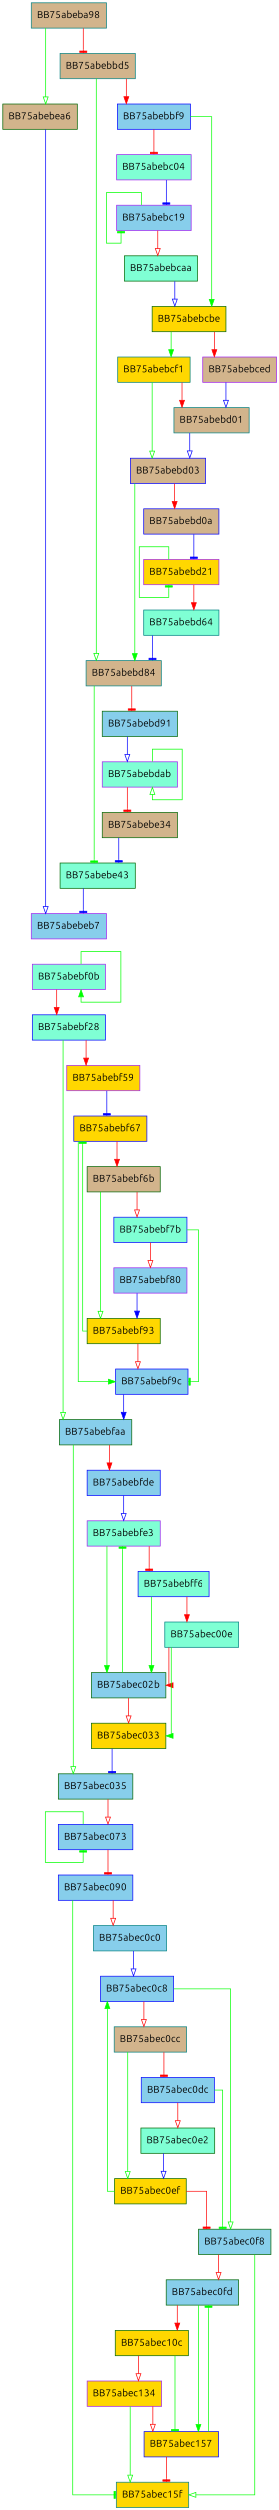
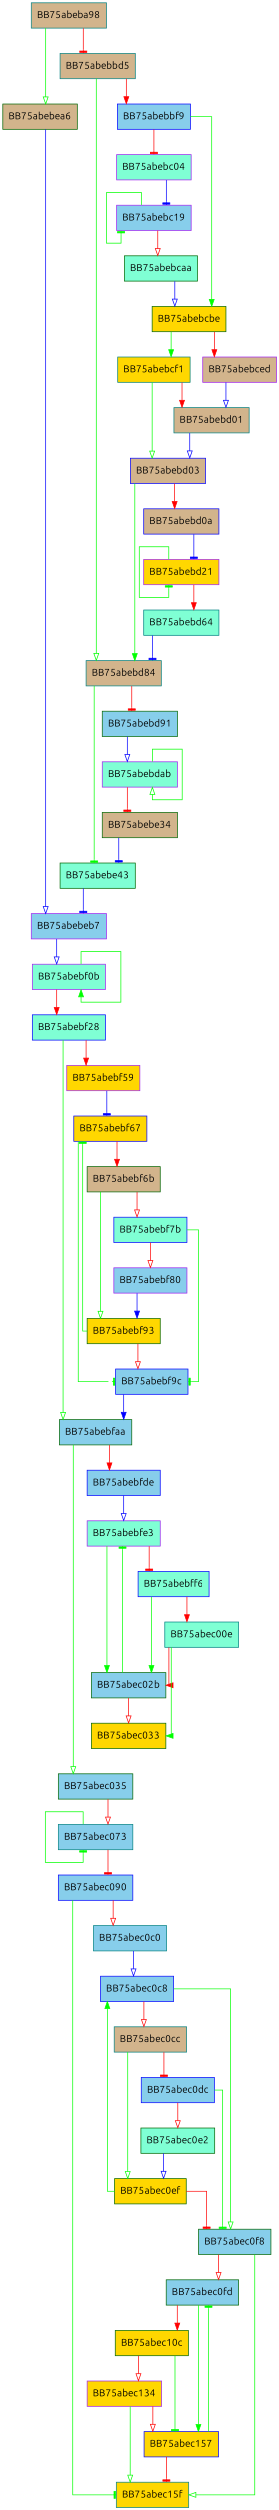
edge "BB75abebeb7" -> "BB75abebf0b": added
edge "BB75abebf67" -> "BB75abebf9c": arrowhead normal -> tee
edge "BB75abec033" -> "BB75abec035": removed
node "BB75abec073": color blue -> teal
